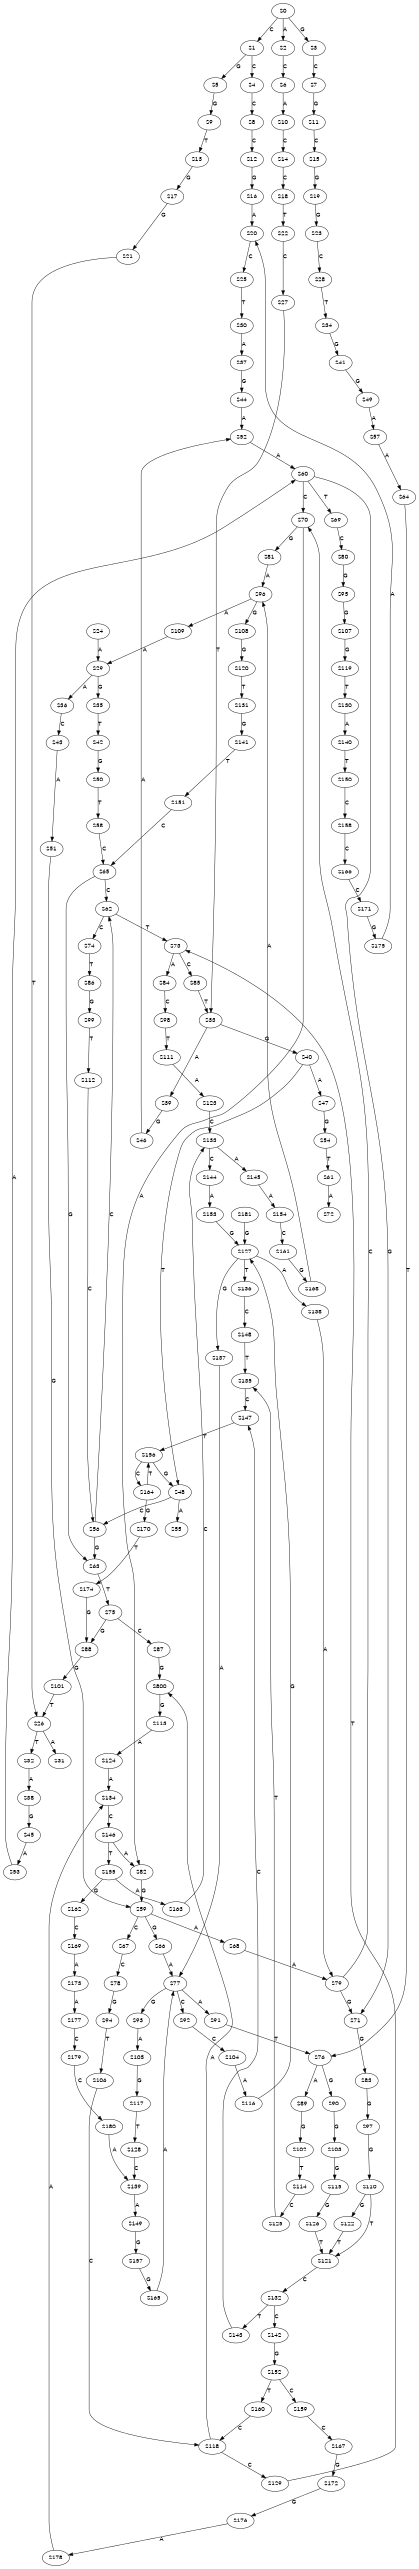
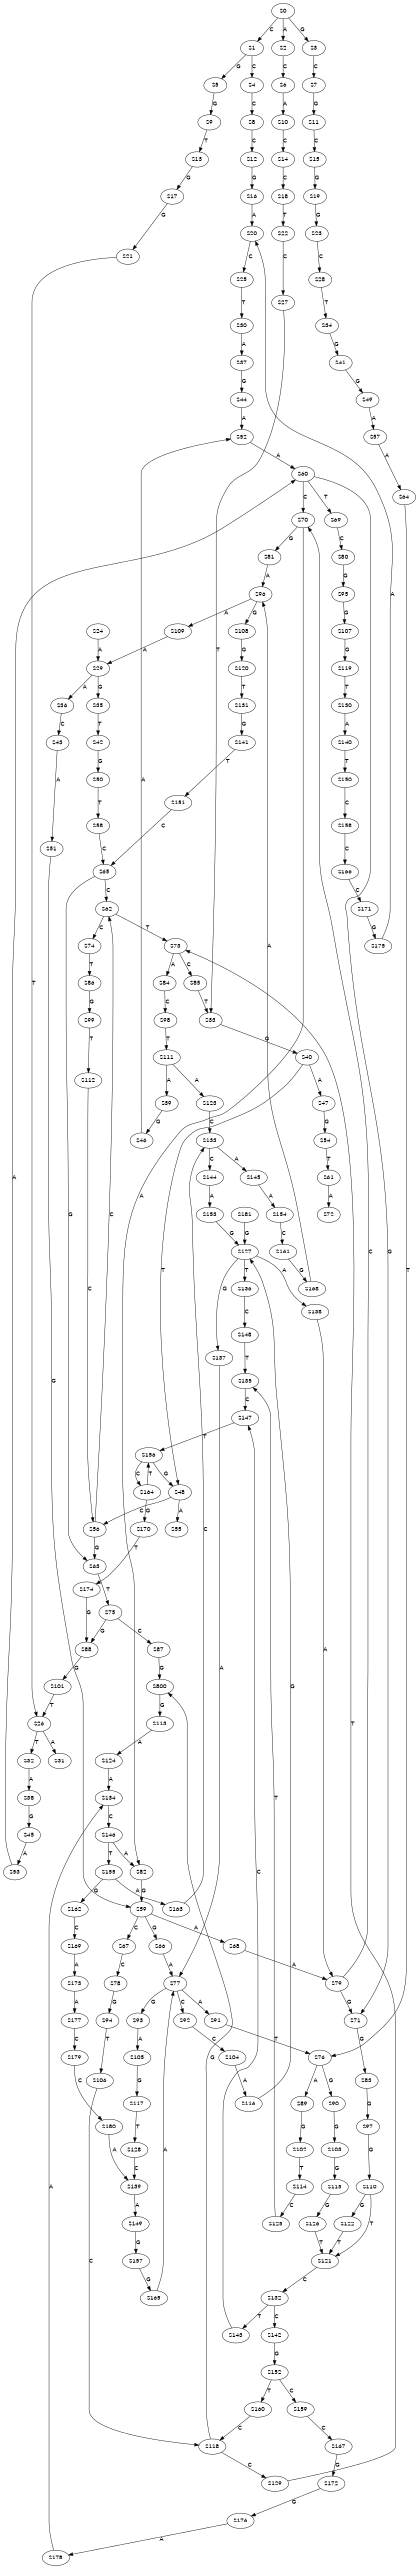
edge "S33" -> "S39": now "S111" -> "S39"
edge "S118" -> "S800": label "A" -> "G"
